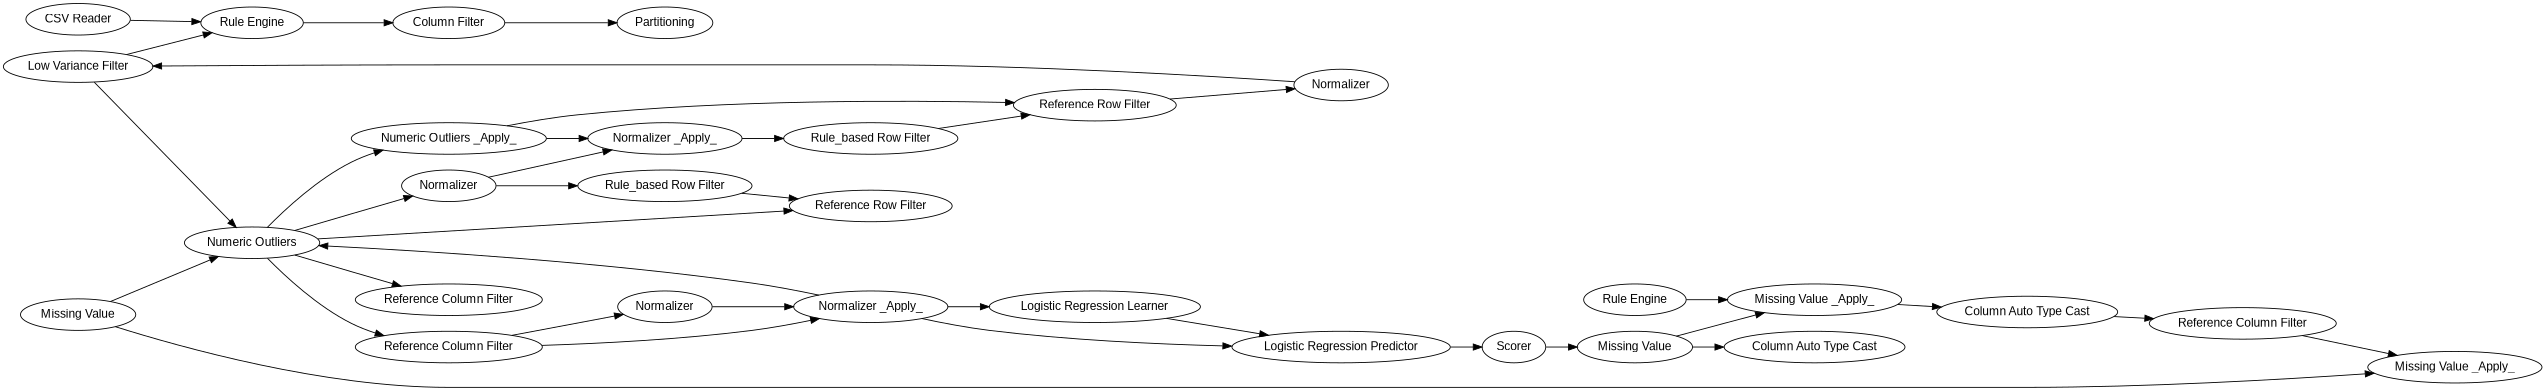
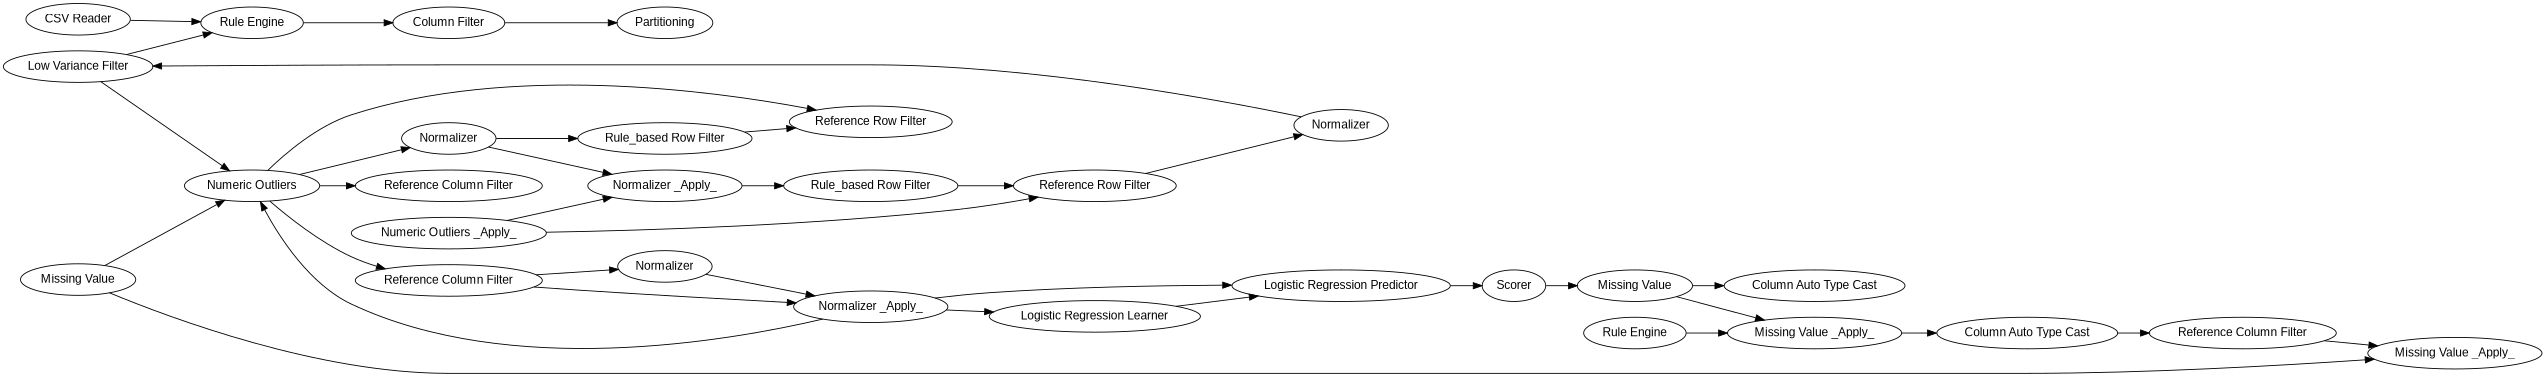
edge "Numeric Outliers" -> "Numeric Outliers _Apply_": removed
